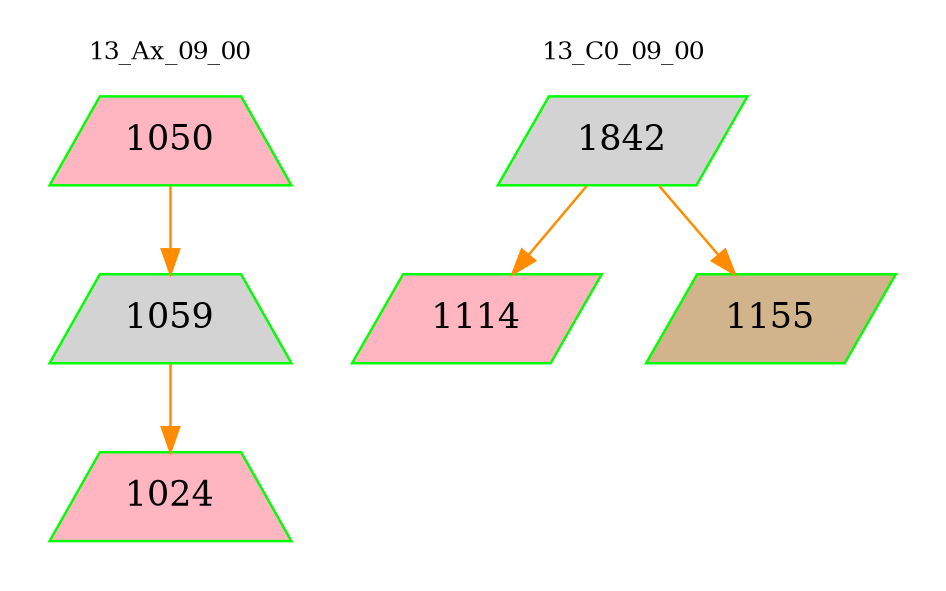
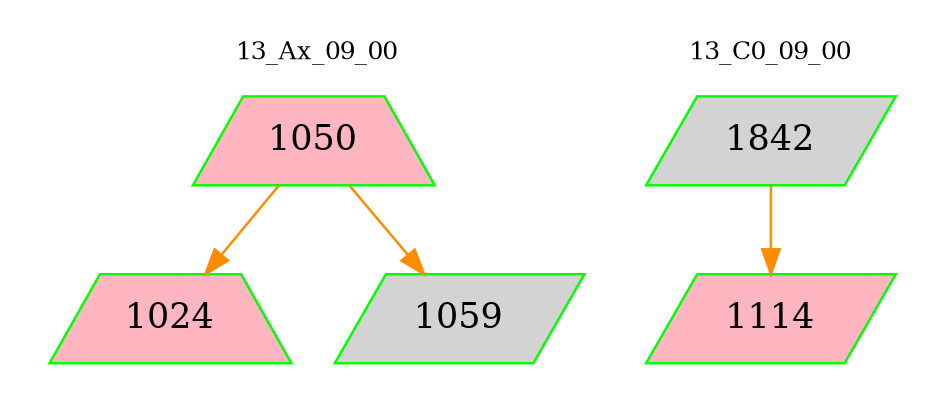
node "1059": shape trapezium -> parallelogram
node "1155": removed
edge "1059" -> "1024": now "1050" -> "1024"
